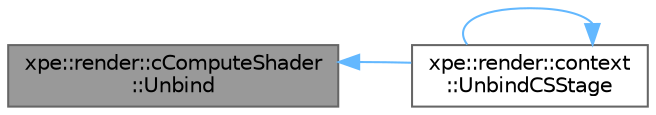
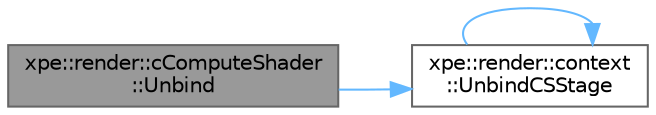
edge "xpe::render::context ::UnbindCSStage" -> "xpe::render::cComputeShader ::Unbind": reversed
